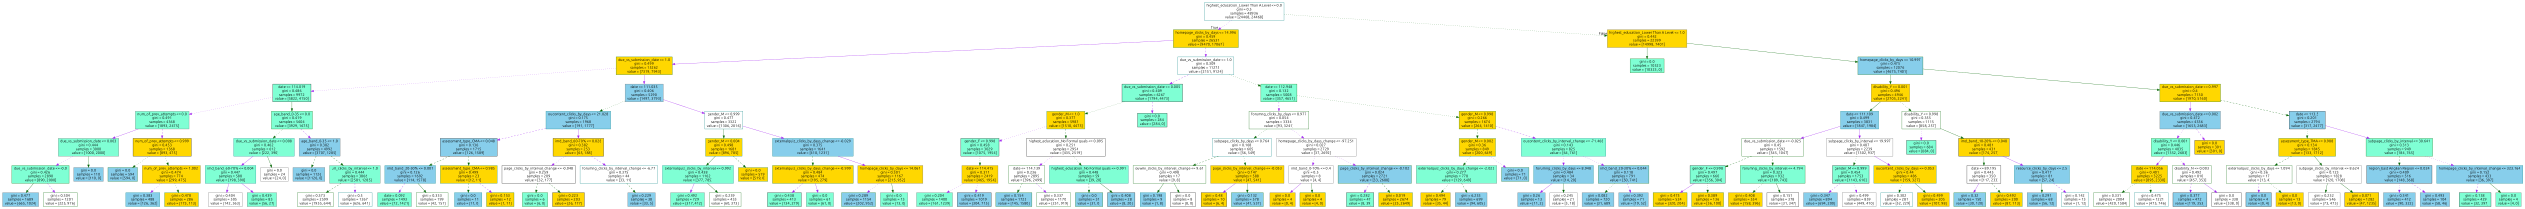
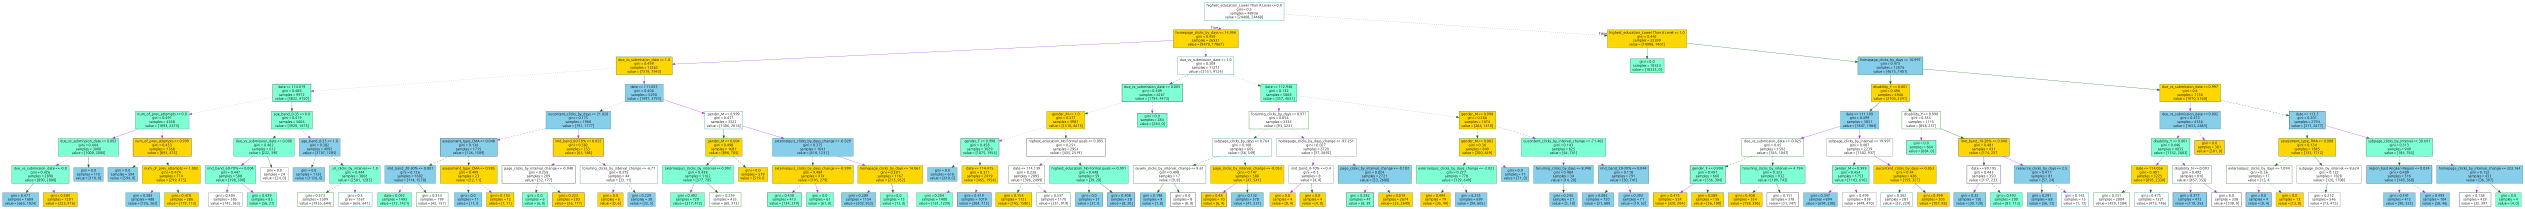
node "gini = 0.0 samples = 610 value = [610, 0]": added
node "gini = 0.304 samples = 1201 value = [225, 976]": fillcolor white -> gold
node "gini = 0.5 samples = 1267 value = [626, 641]": label "gini = 0.5 samples = 1267 value = [626, 641]" -> "gini = 0.5 prev = 1267 value = [626, 641]"
node "gini = 0.0 samples = 6 value = [0, 6]": added
node "gini = 0.154 samples = 1725 value = [145, 1580]": fillcolor skyblue -> gold
node "gini = 0.26 samples = 13 value = [11, 2]": removed
node "gini = 0.245 samples = 21 value = [3, 18]": fillcolor white -> skyblue
node "gini = 0.492 samples = 200 value = [87, 113]": fillcolor gold -> aquamarine
node "gini = 0.071 samples = 1282 value = [47, 1235]": removed
node "gini = 0.138 samples = 429 value = [32, 397]": fillcolor aquamarine -> white
